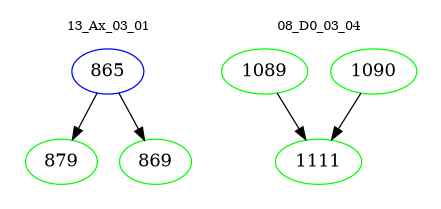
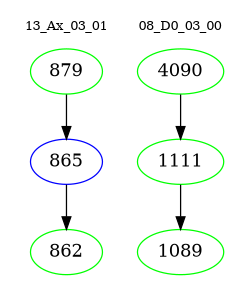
cluster "08_D0_03_04": label "08_D0_03_04" -> "08_D0_03_00"
node "1090": label "1090" -> "4090"
edge "865" -> "879": reversed
edge "1089" -> "1111": reversed
node "869": label "869" -> "862"
